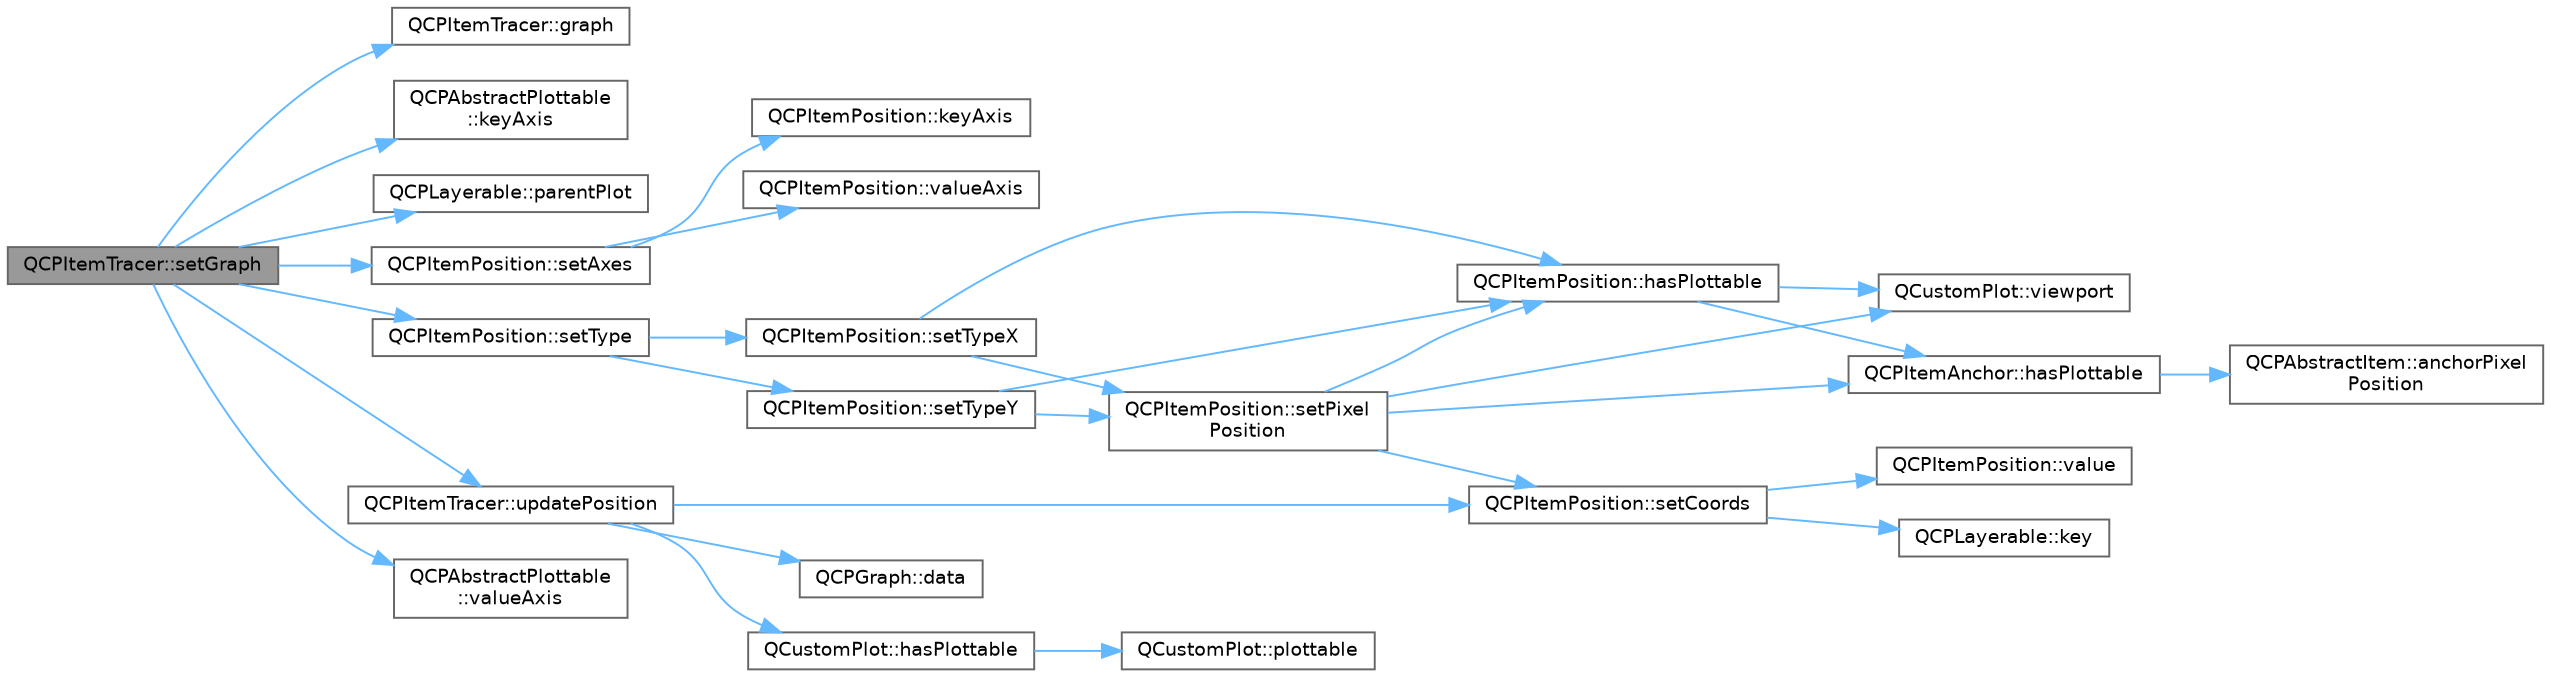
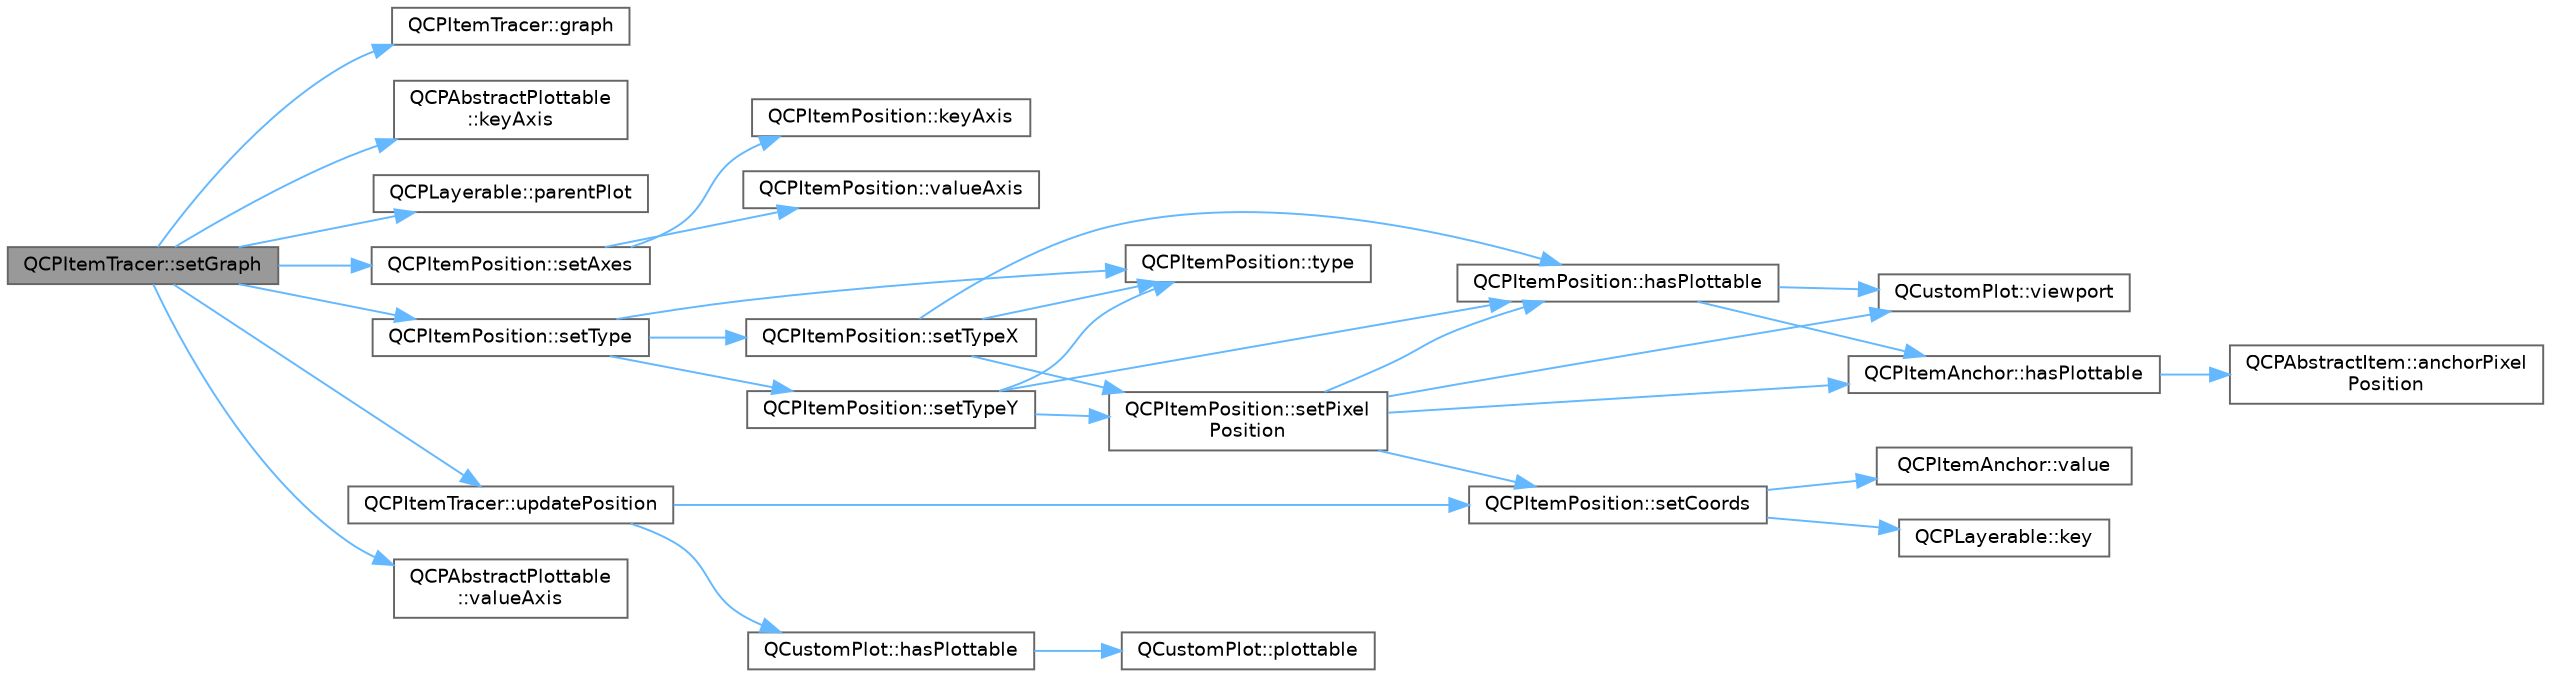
node "QCPItemPosition::type": added
node "QCPItemPosition::value": label "QCPItemPosition::value" -> "QCPItemAnchor::value"
node "QCPGraph::data": removed
